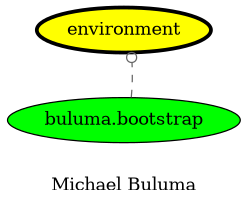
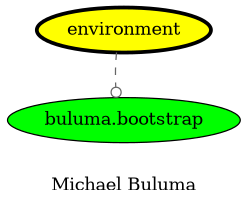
edge "buluma.bootstrap" -> "environment": reversed
